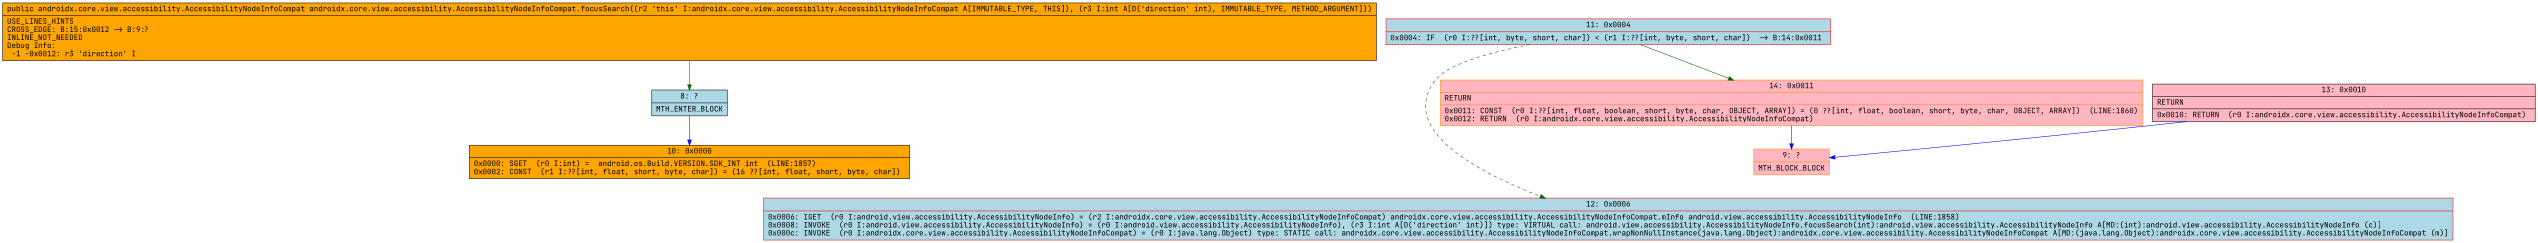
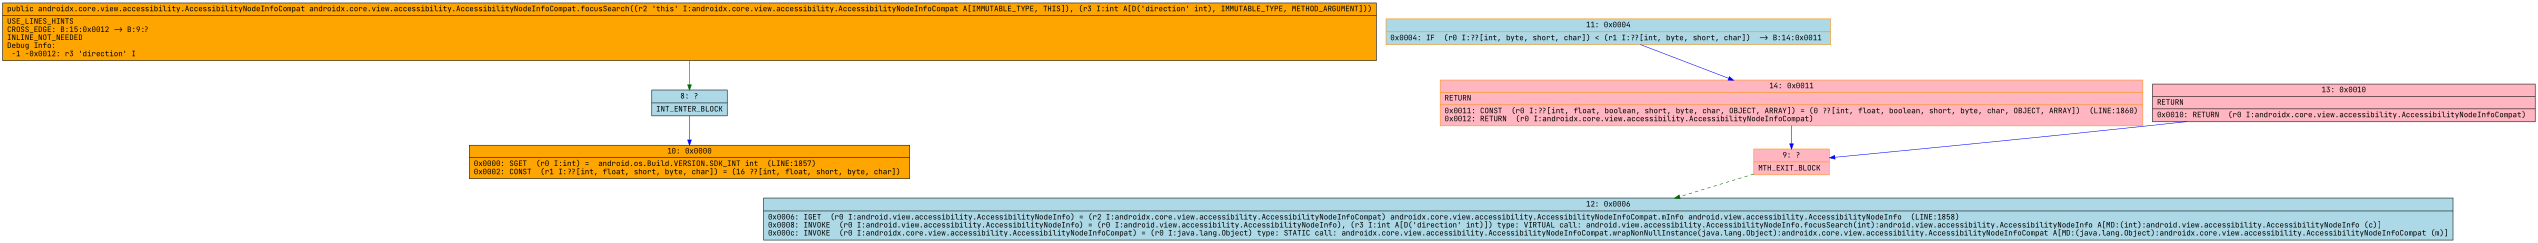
node "11: 0x0004": color red -> darkorange
edge "11: 0x0004" -> "14: 0x0011": color darkgreen -> blue
node "8: ?": text "MTH_ENTER_BLOCK" -> "INT_ENTER_BLOCK"
edge "11: 0x0004" -> "12: 0x0006": now "9: ?" -> "12: 0x0006"
node "9: ?": text "MTH_BLOCK_BLOCK" -> "MTH_EXIT_BLOCK"
node "12: 0x0006": color red -> black
